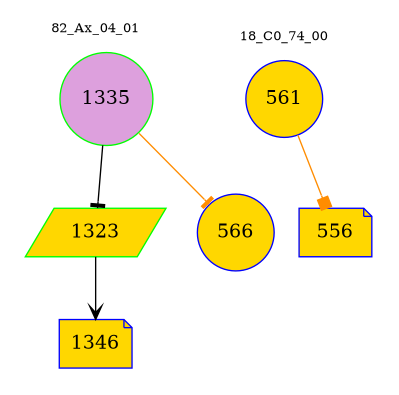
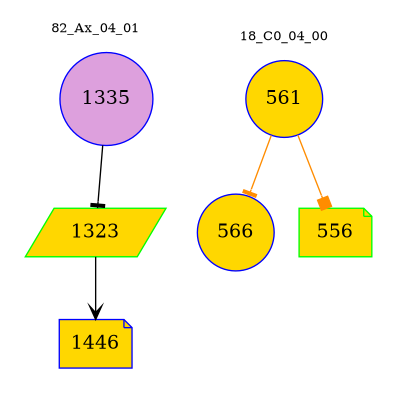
cluster "18_C0_74_00": label "18_C0_74_00" -> "18_C0_04_00"
node "1335": color green -> blue
edge "1335" -> "566": now "561" -> "566"
node "556": color blue -> green
node "1346": label "1346" -> "1446"
